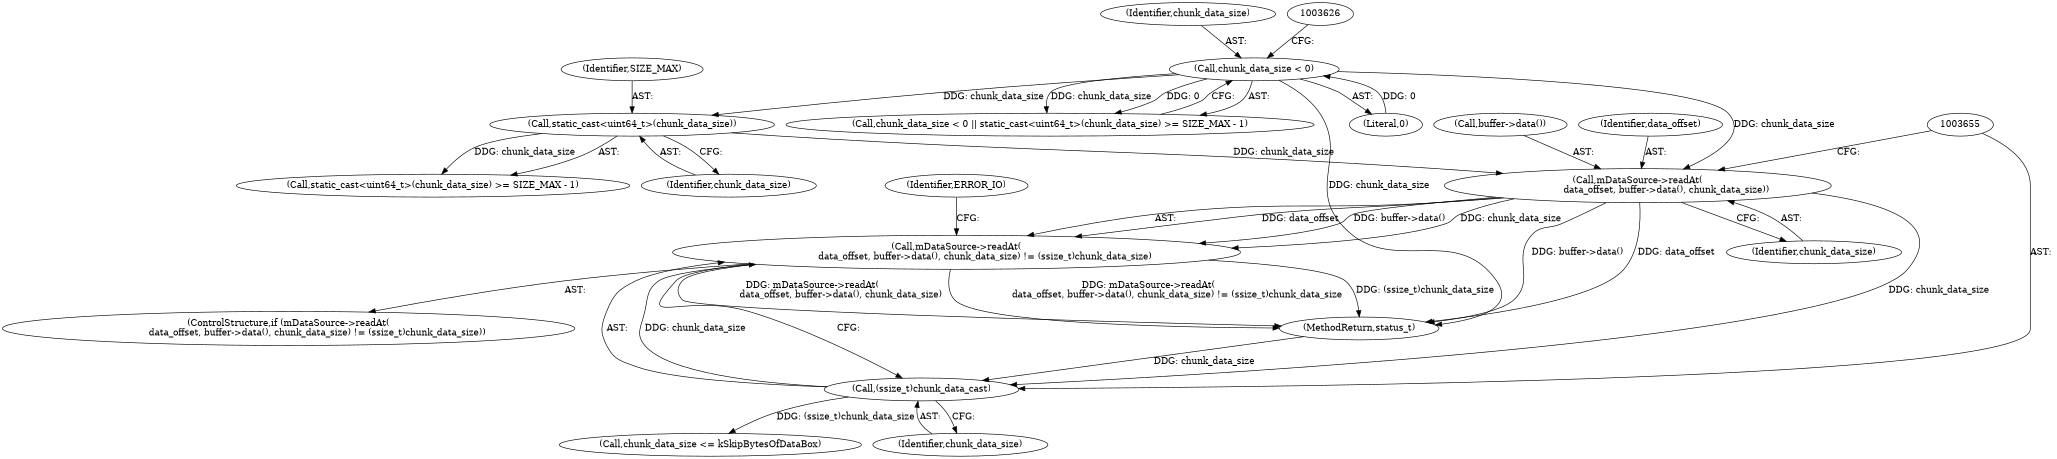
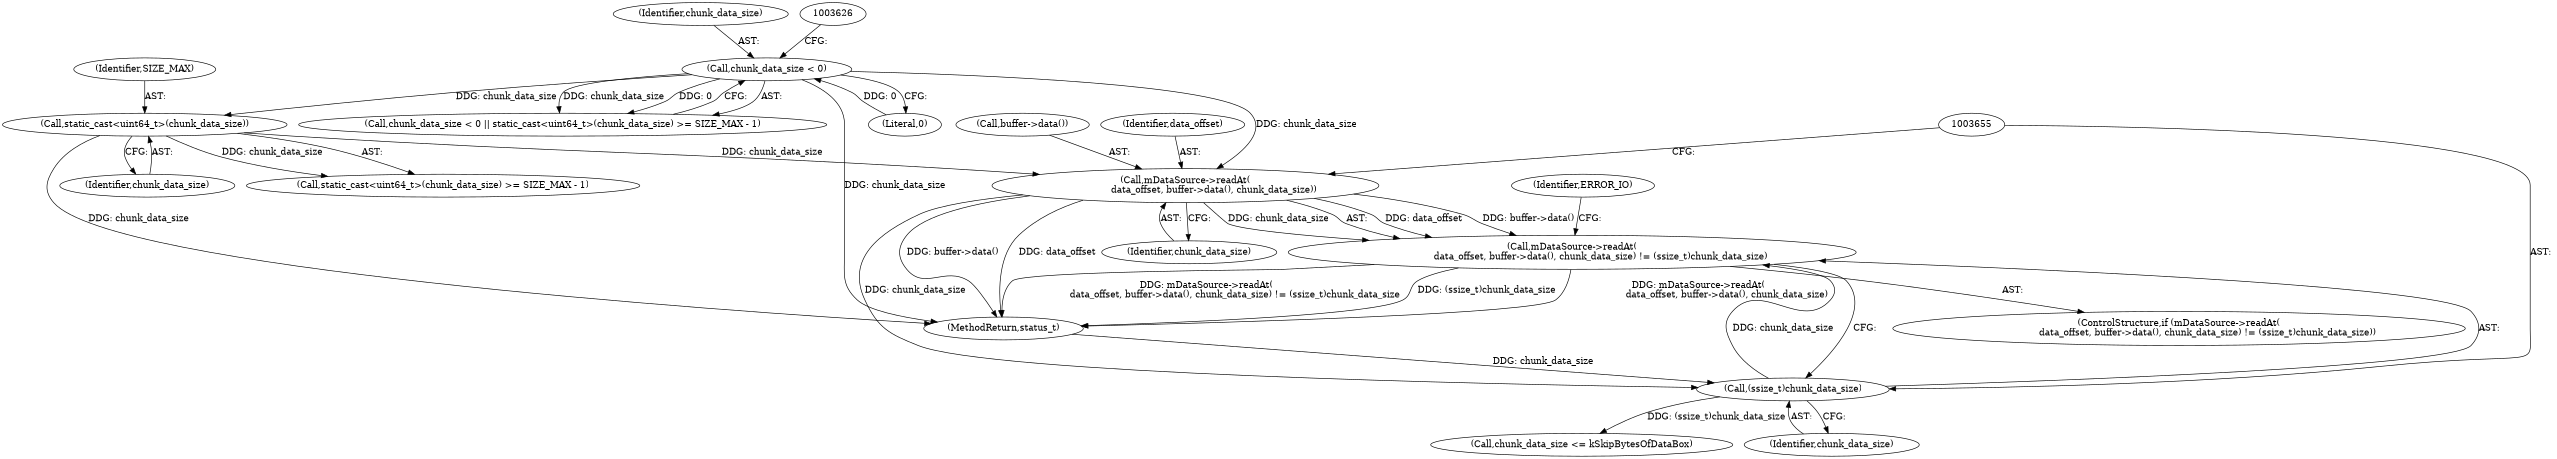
edge "(Call,chunk_data_size < 0)" -> "(Literal,0)": label "AST: " -> "CFG: "
edge "(Call,static_cast<uint64_t>(chunk_data_size))" -> "(MethodReturn,status_t)": added, label "DDG: chunk_data_size"
node "(Call,(ssize_t)chunk_data_cast)": label "(Call,(ssize_t)chunk_data_cast)" -> "(Call,(ssize_t)chunk_data_size)"
